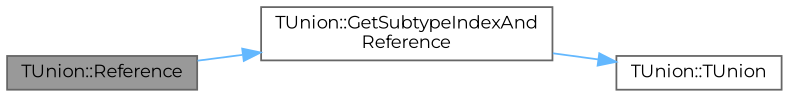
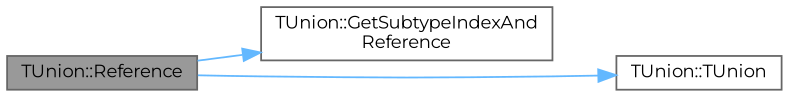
edge "TUnion::GetSubtypeIndexAnd Reference" -> "TUnion::TUnion": now "TUnion::Reference" -> "TUnion::TUnion"
